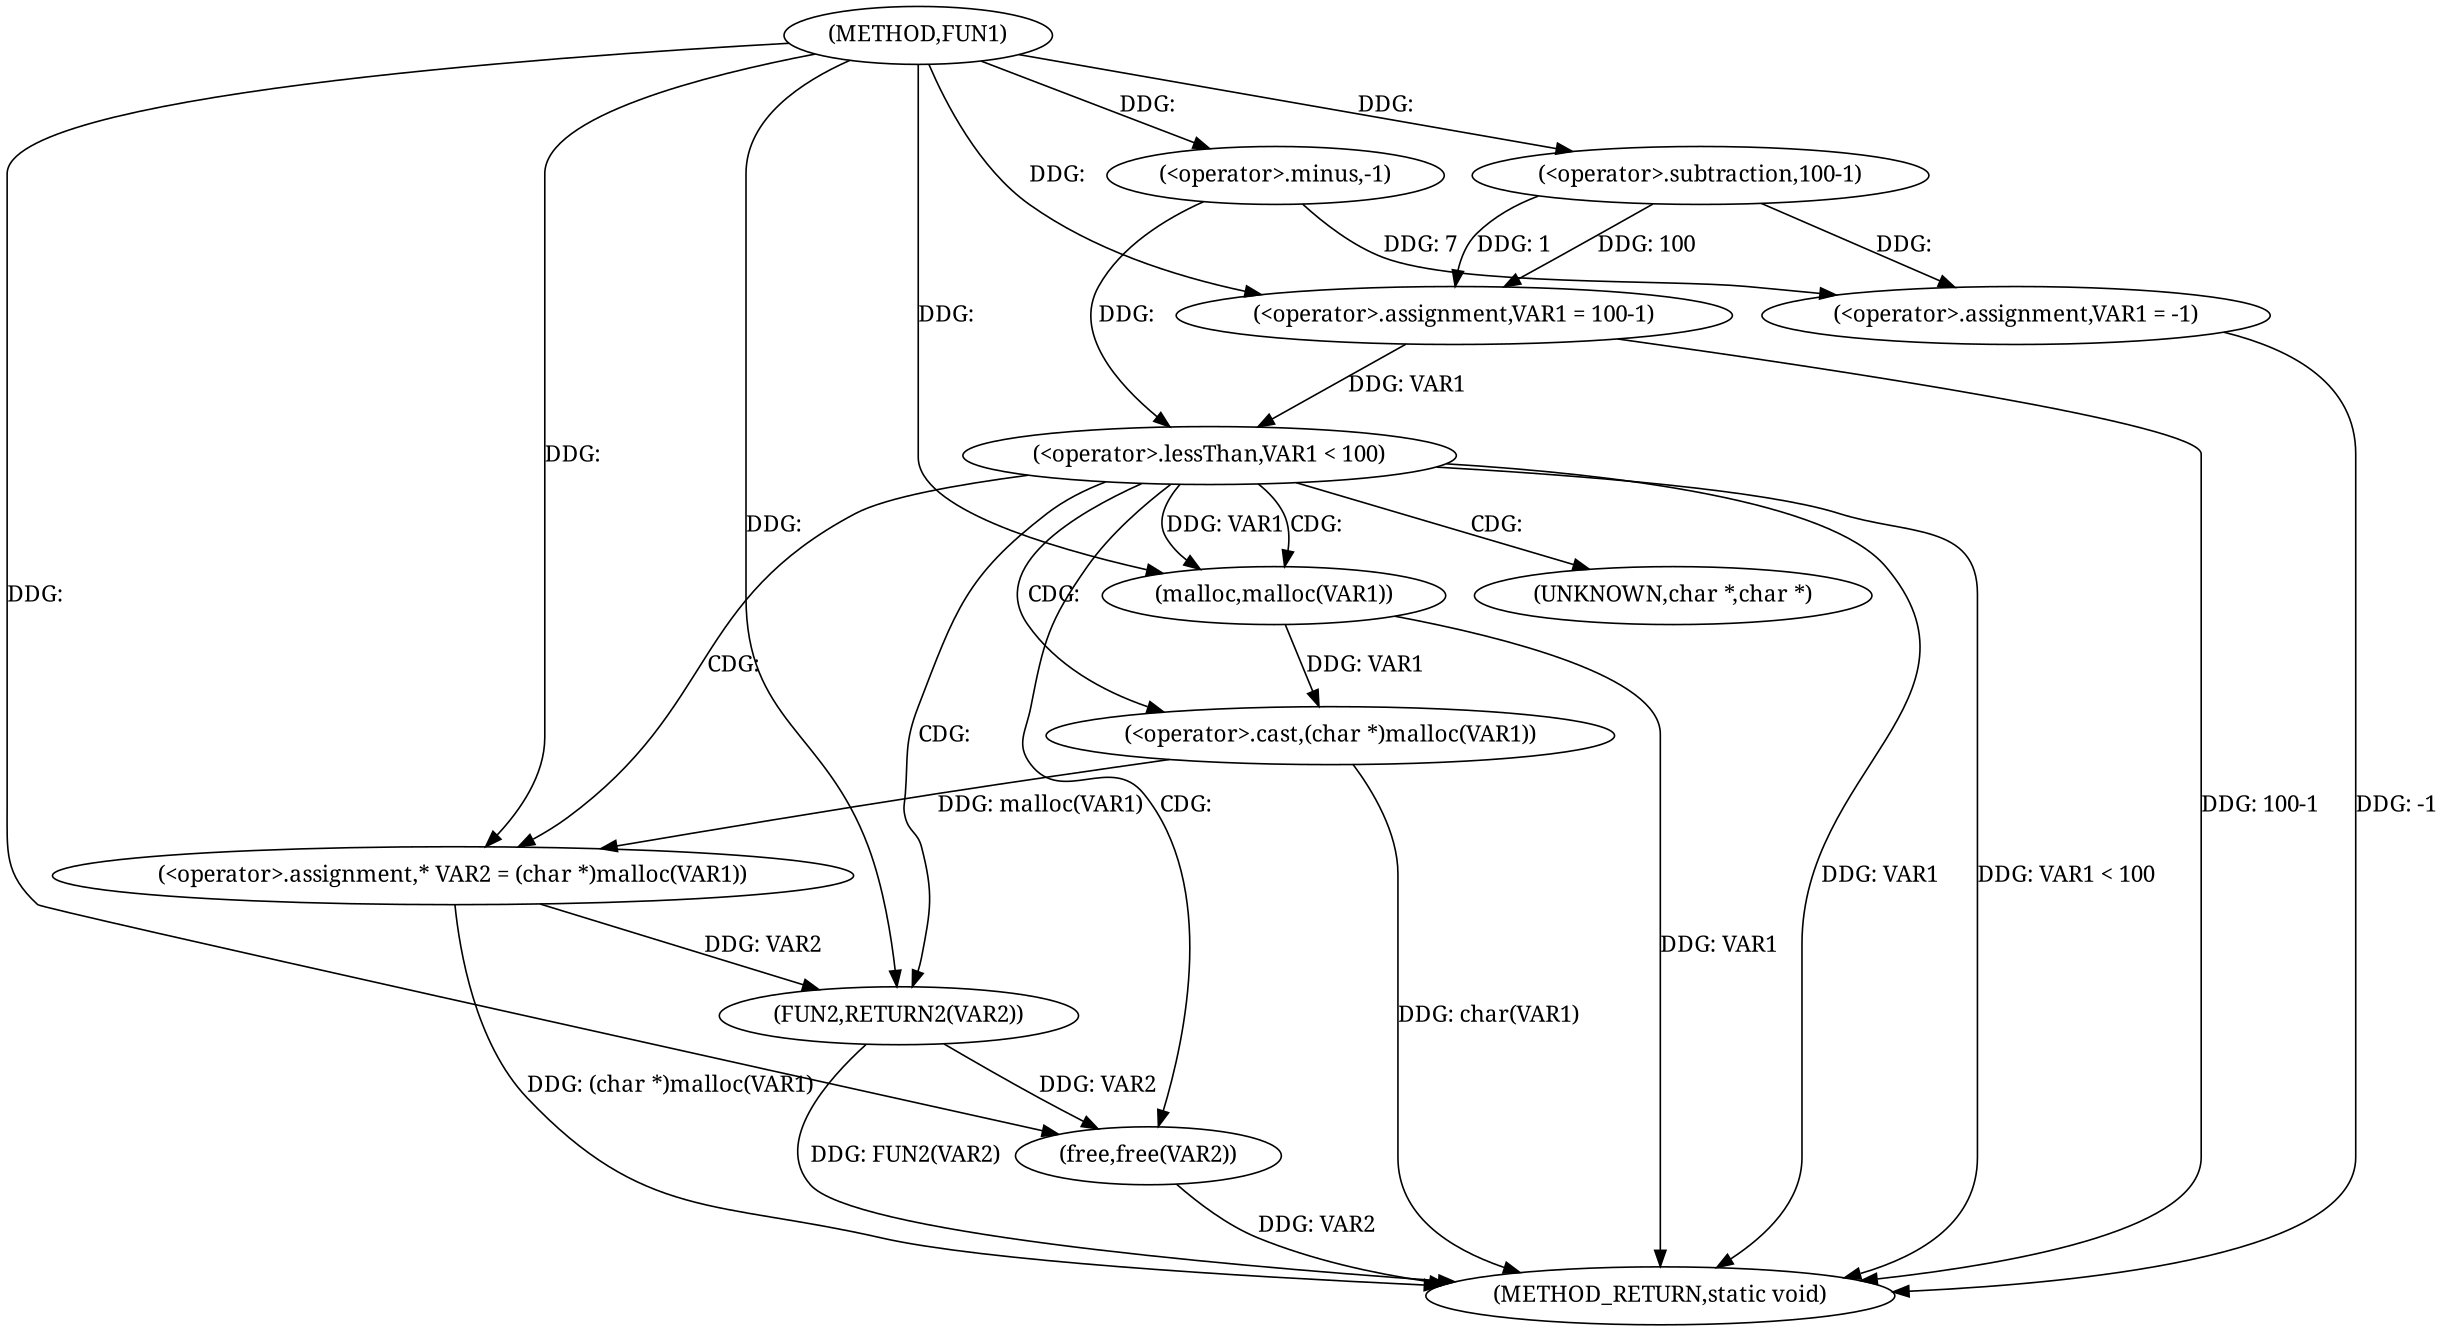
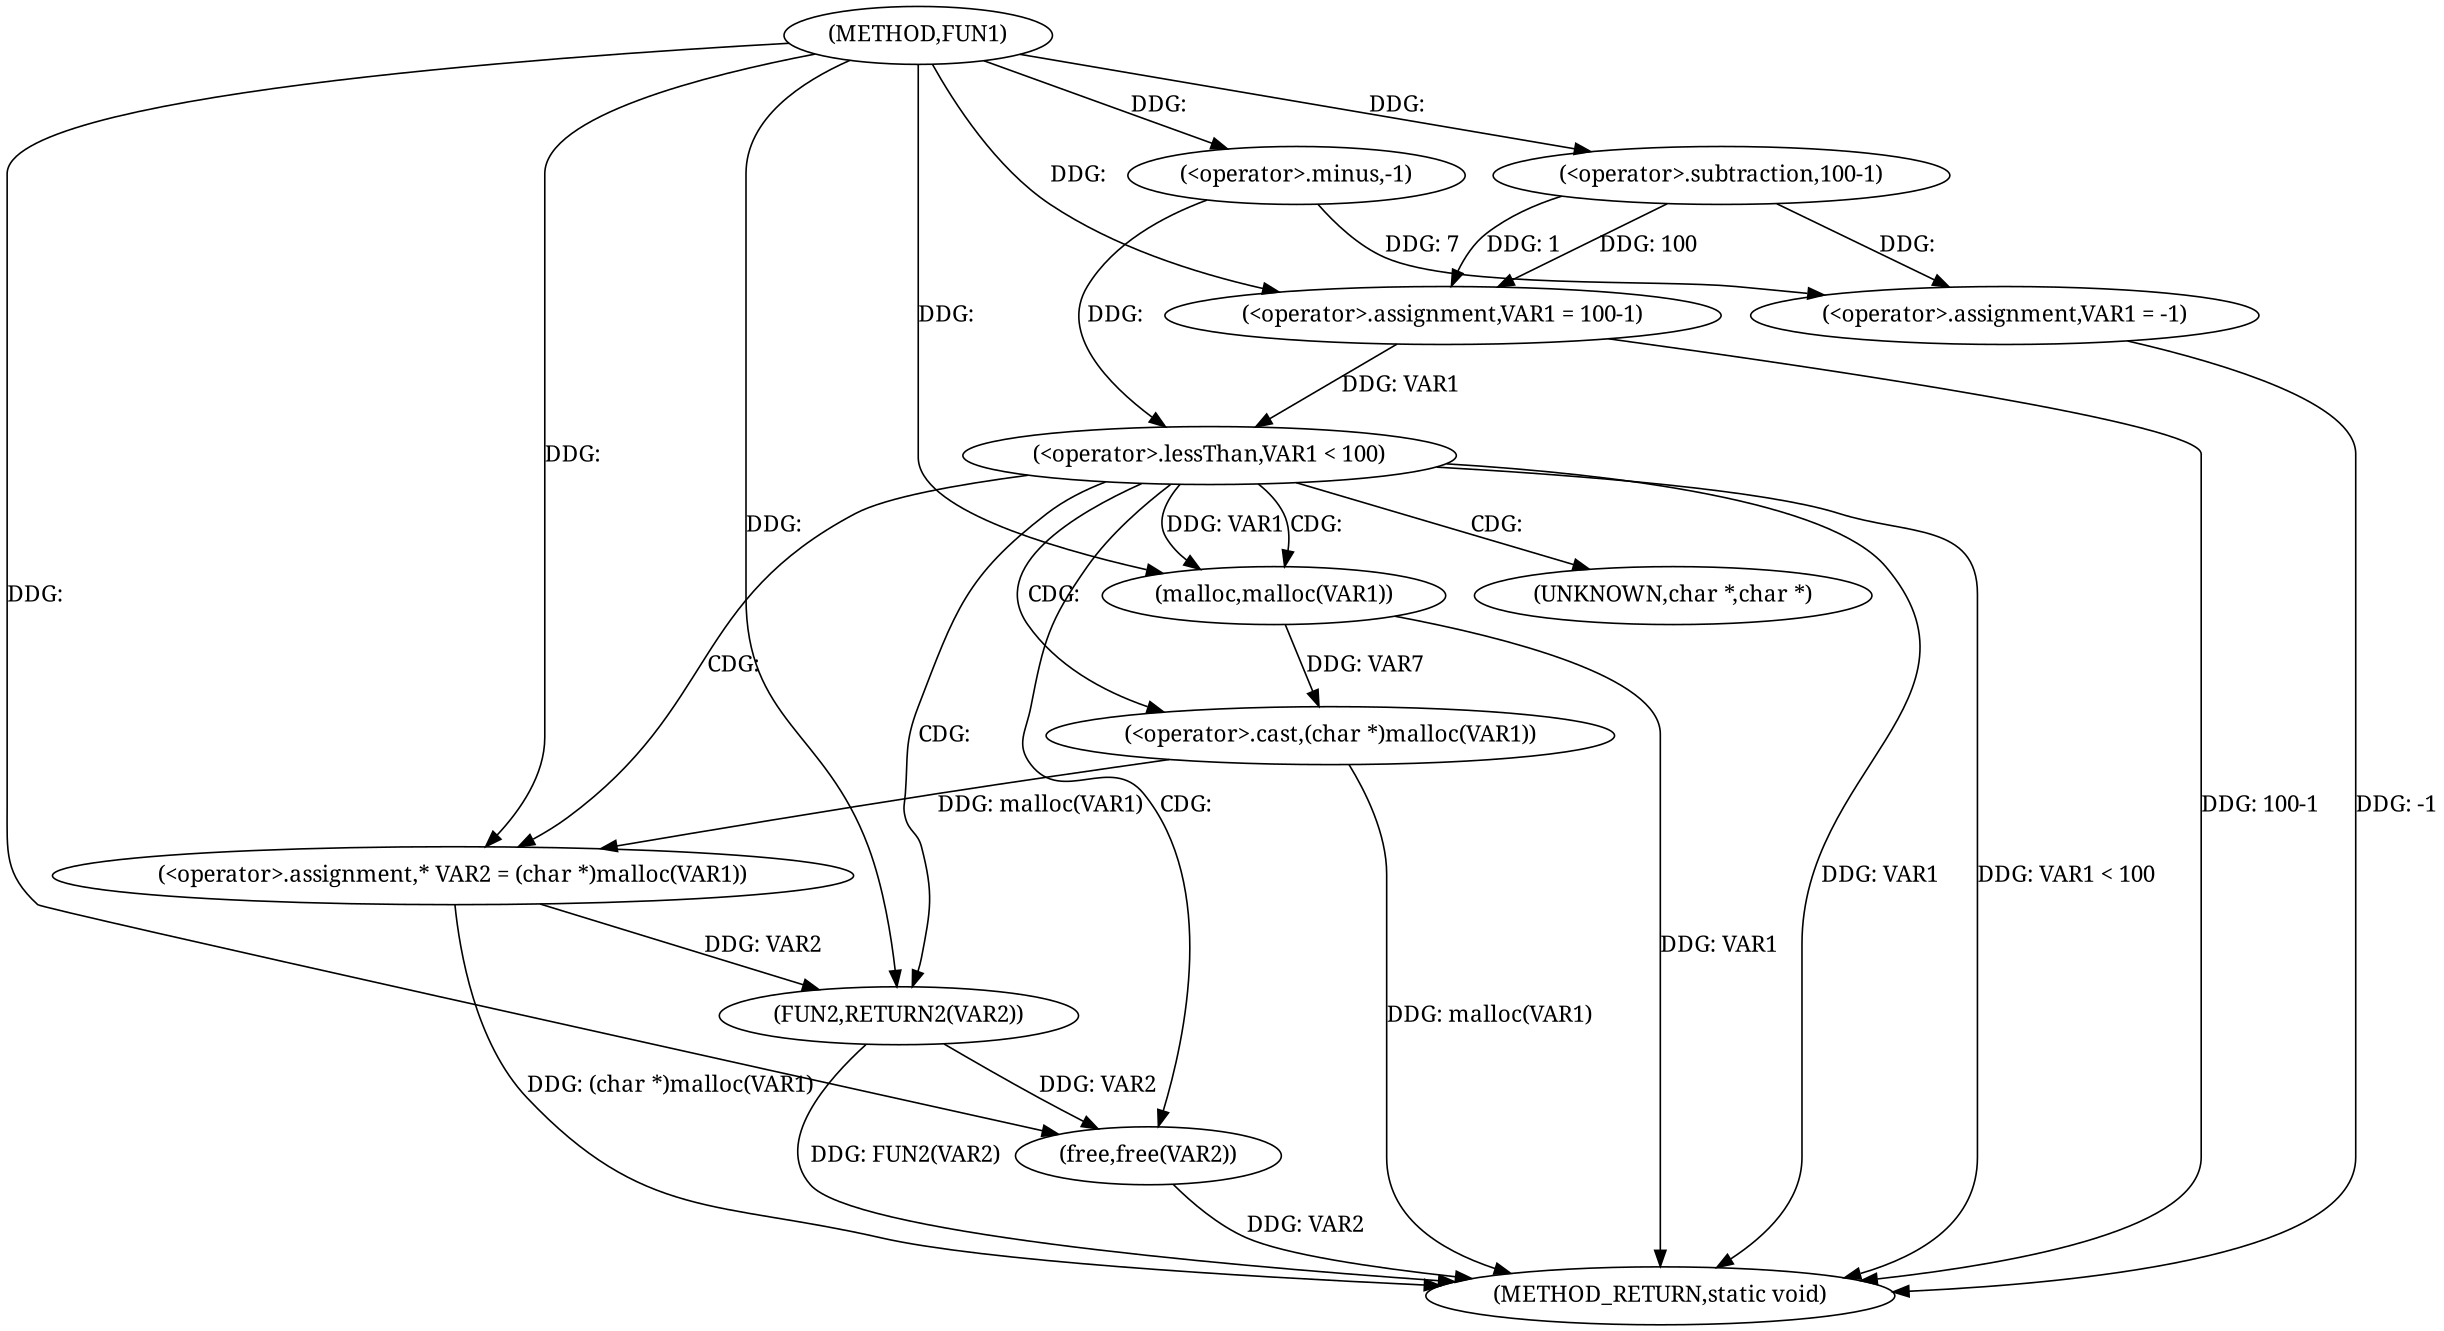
edge "(malloc,malloc(VAR1))" -> "(<operator>.cast,(char *)malloc(VAR1))": label "DDG: VAR1" -> "DDG: VAR7"
edge "(<operator>.cast,(char *)malloc(VAR1))" -> "(METHOD_RETURN,static void)": label "DDG: char(VAR1)" -> "DDG: malloc(VAR1)"
